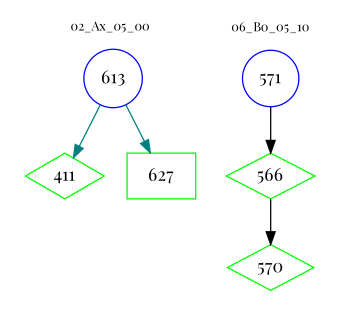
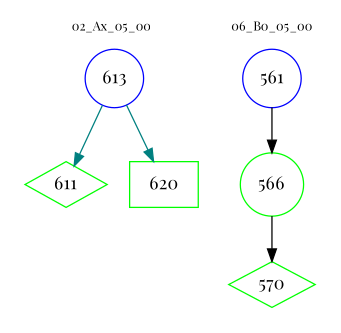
cluster "06_B0_05_10": label "06_B0_05_10" -> "06_B0_05_00"
node "571": label "571" -> "561"
node "411": label "411" -> "611"
node "627": label "627" -> "620"
node "566": shape diamond -> circle
